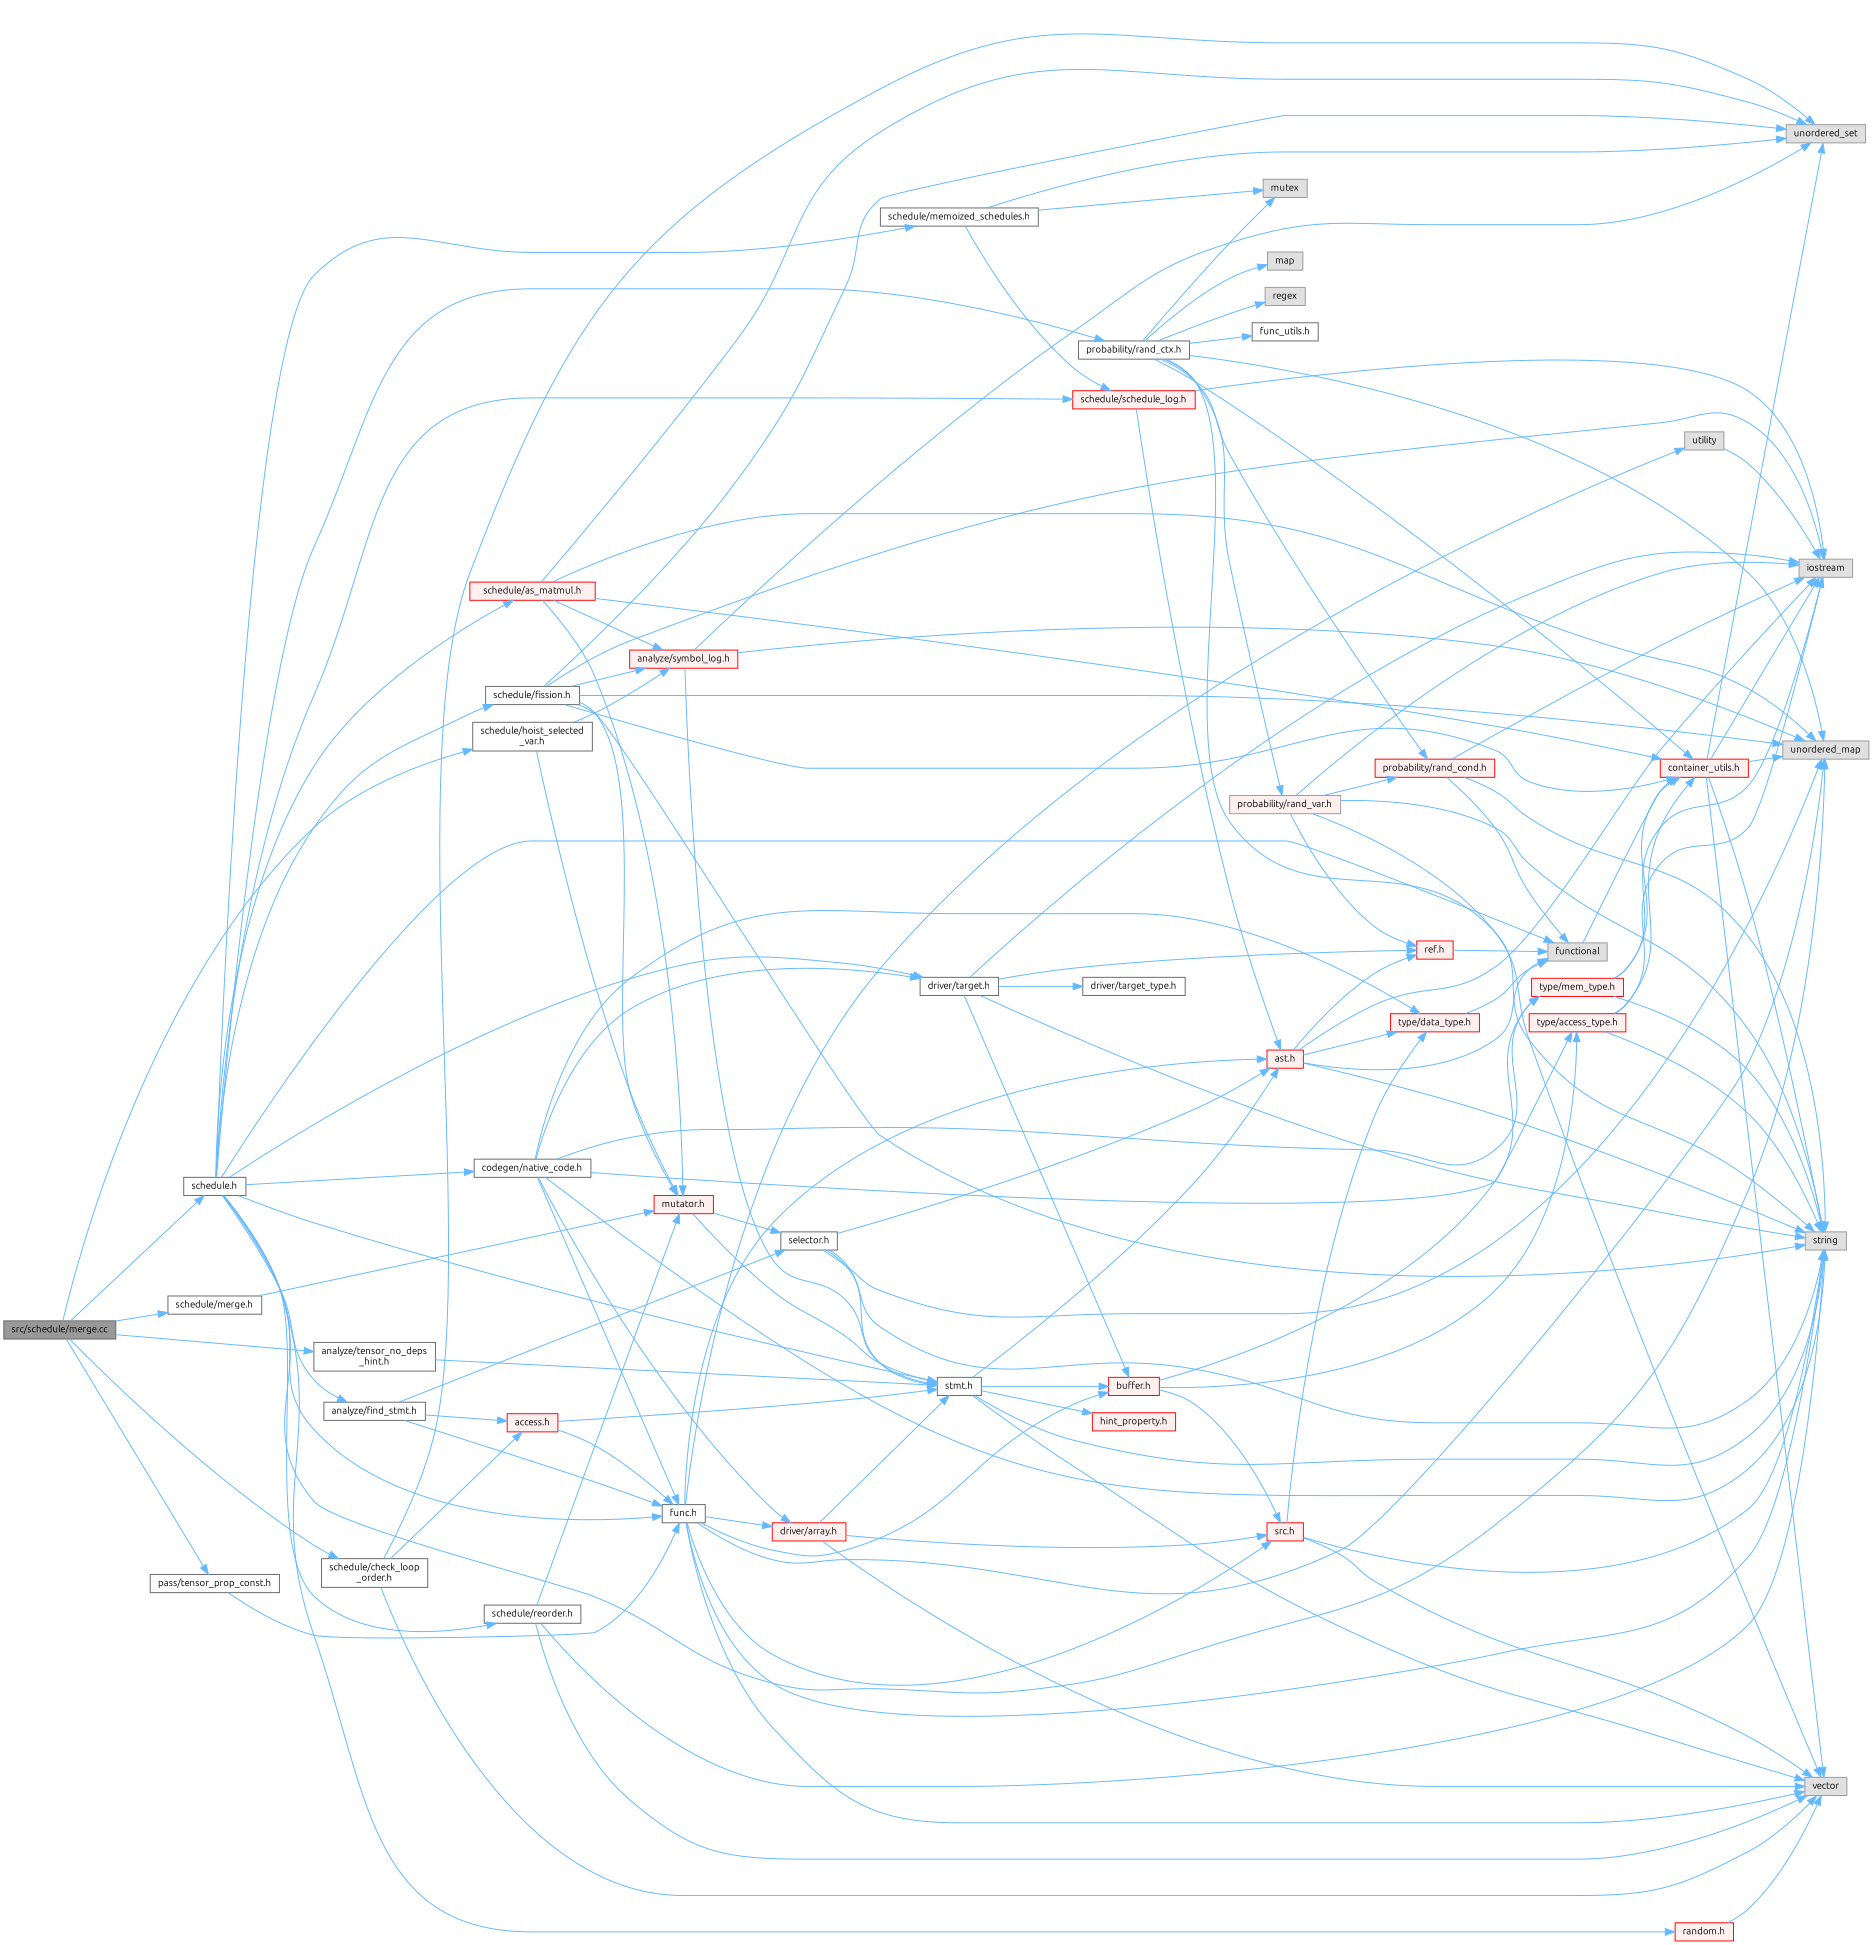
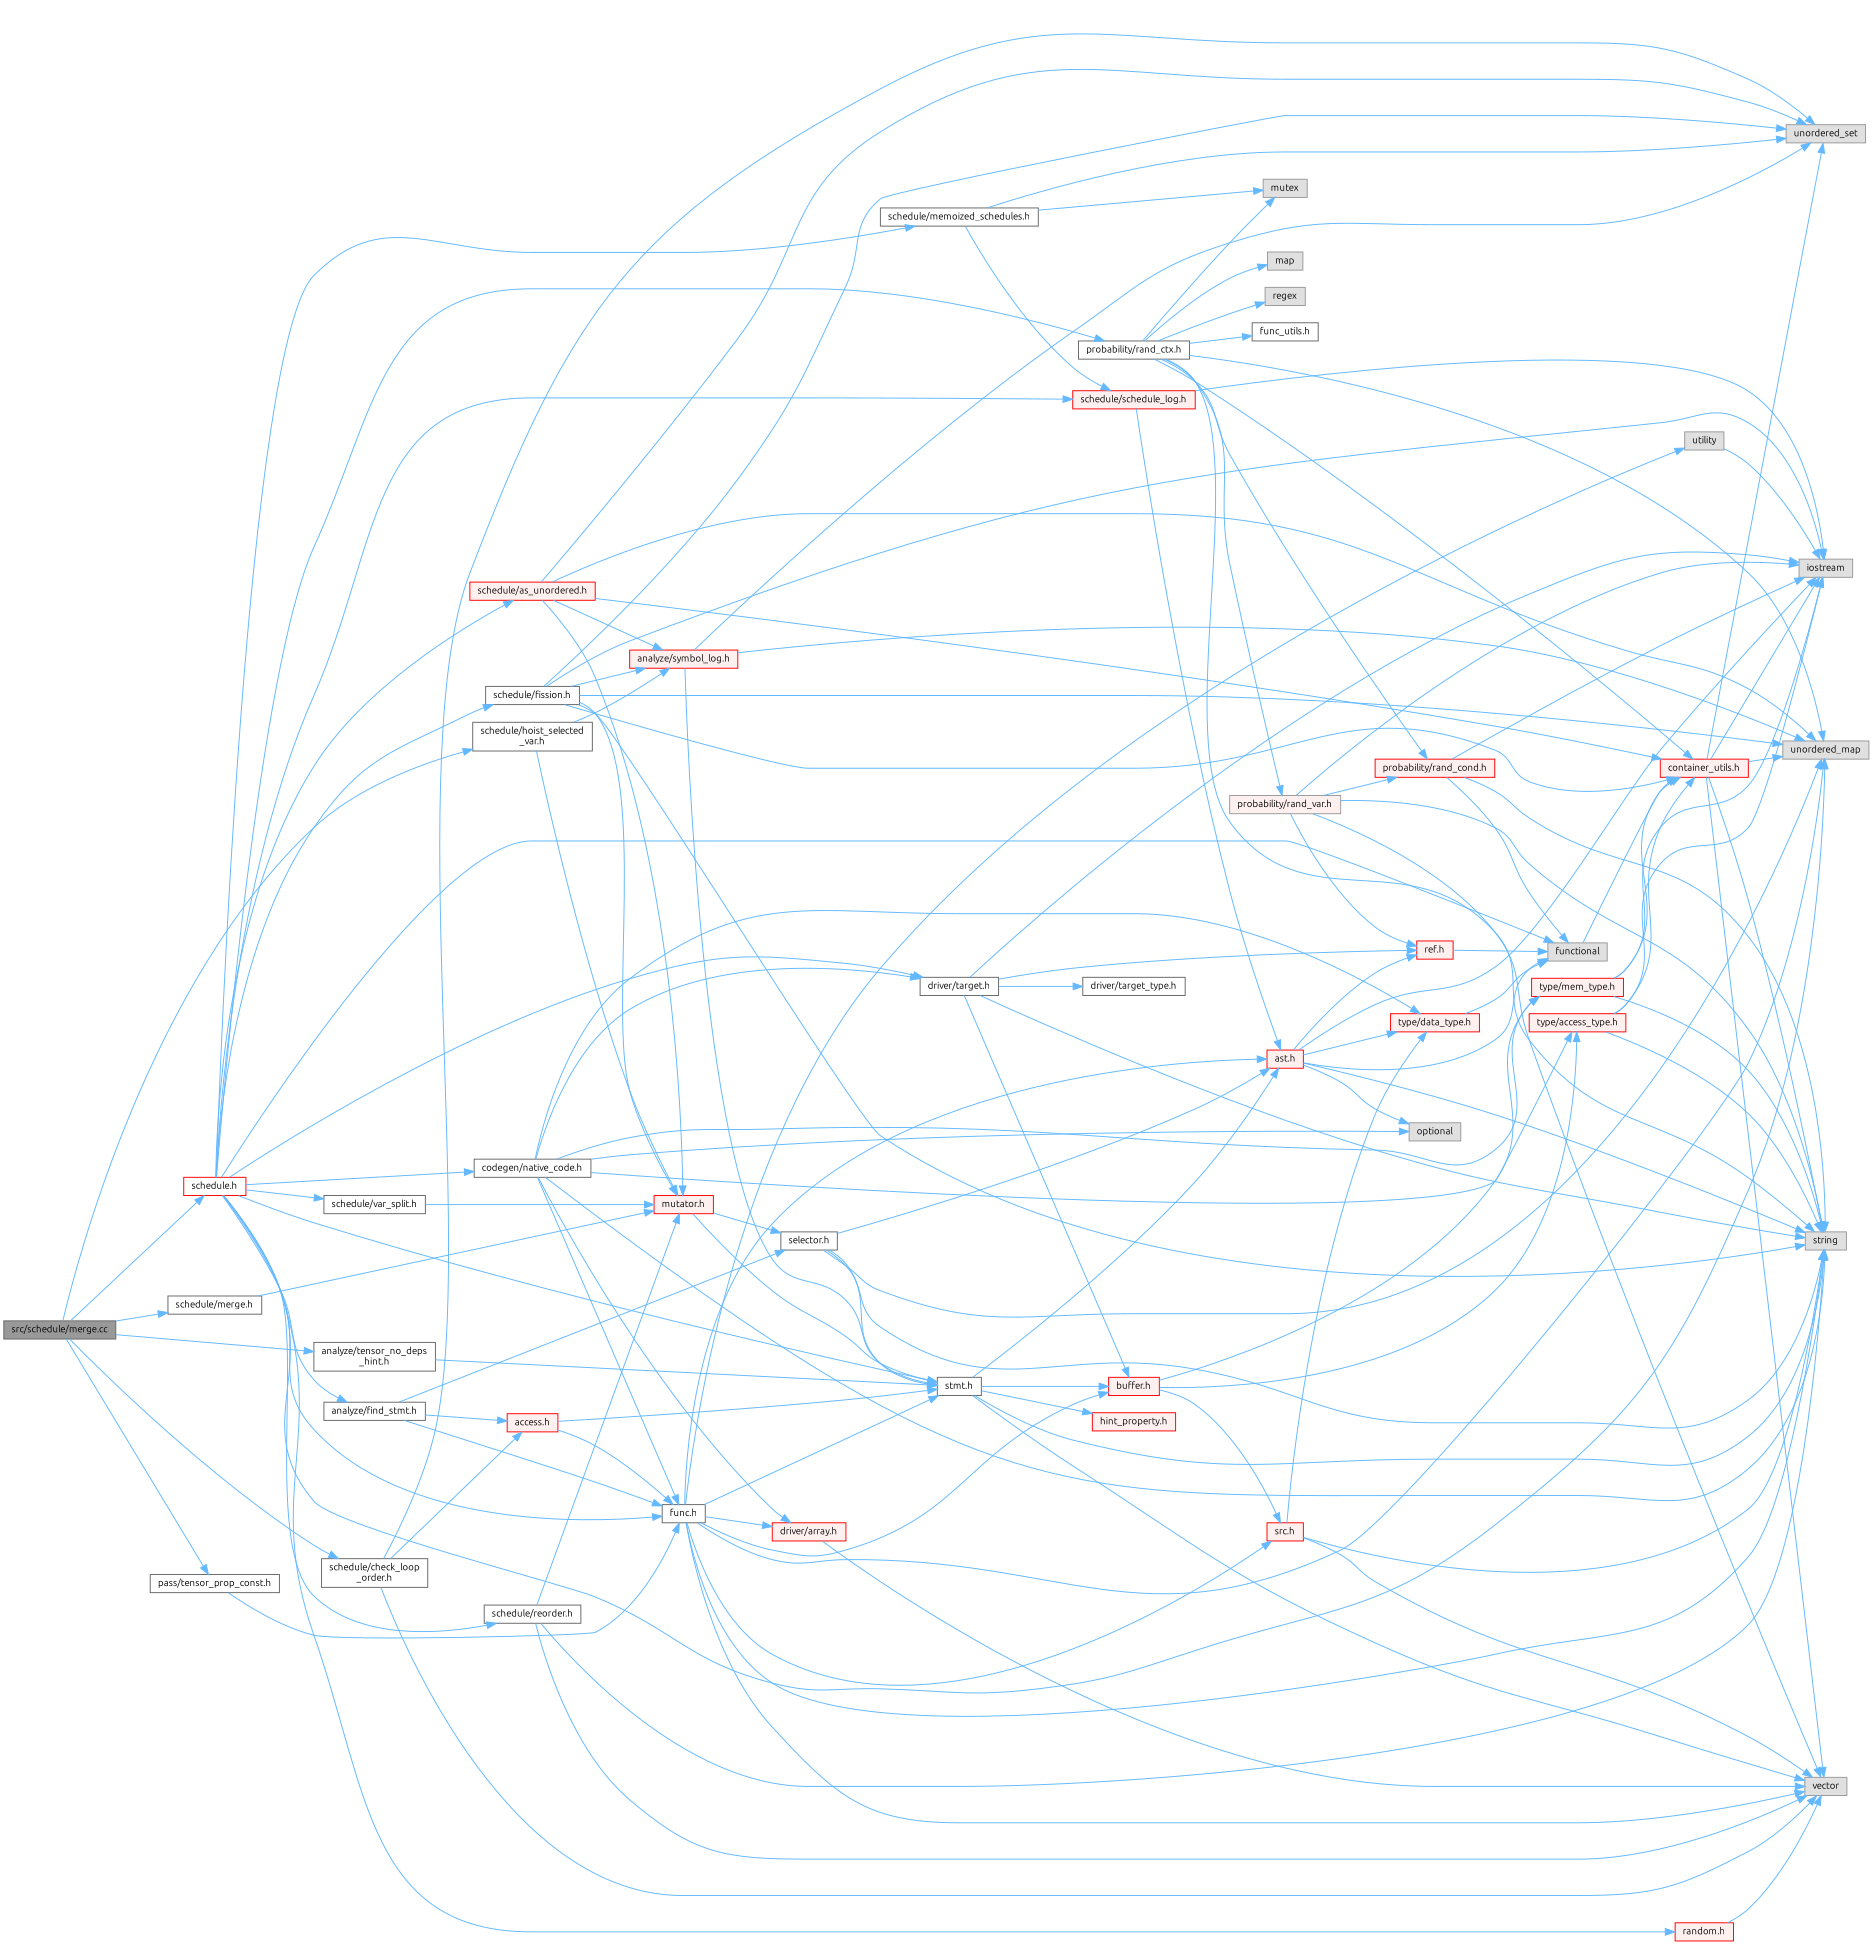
node "schedule/as_matmul.h": label "schedule/as_matmul.h" -> "schedule/as_unordered.h"
node "optional": added
node "schedule.h": color grey40 -> red
node "schedule/var_split.h": added
edge "driver/array.h" -> "stmt.h": now "func.h" -> "stmt.h"
edge "driver/array.h" -> "src.h": removed
